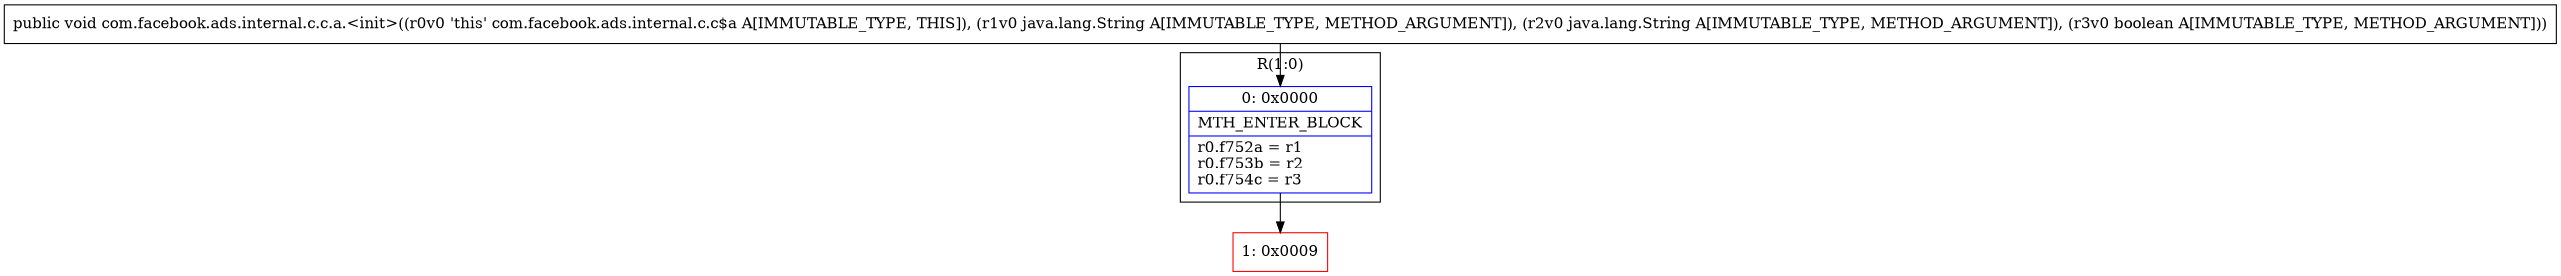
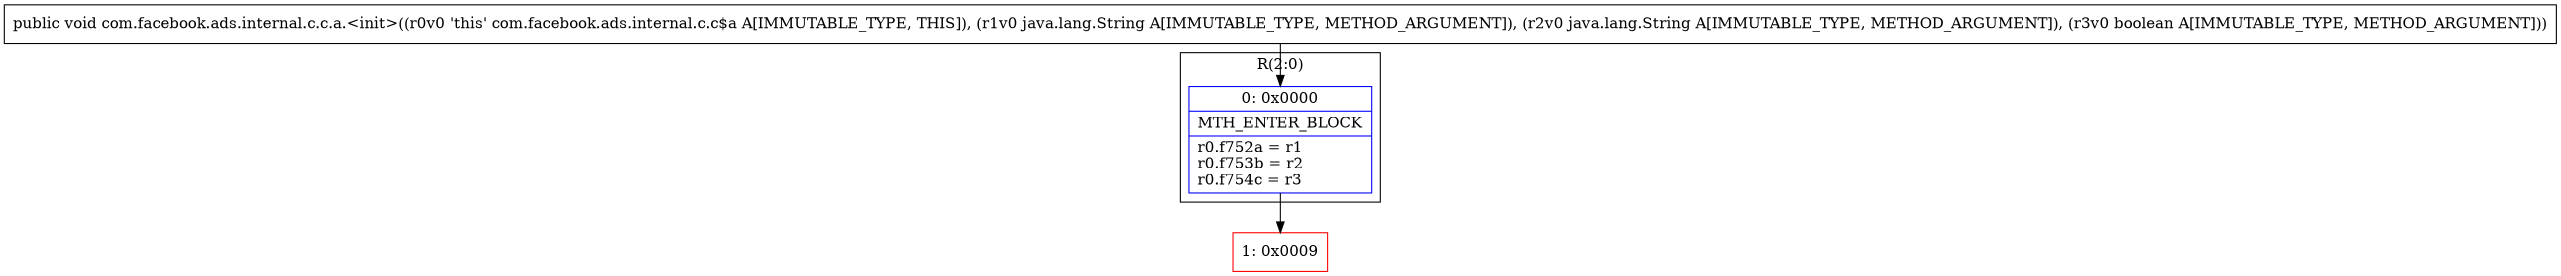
cluster "R(1:0)": label "R(1:0)" -> "R(2:0)"
